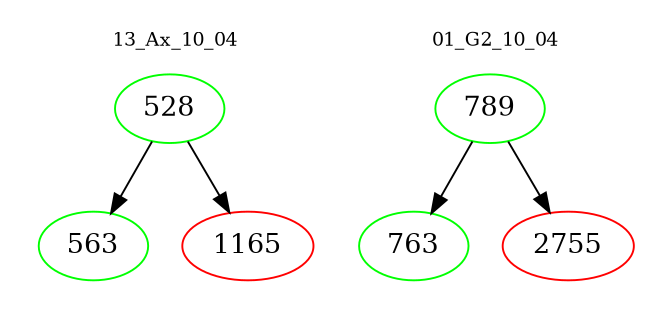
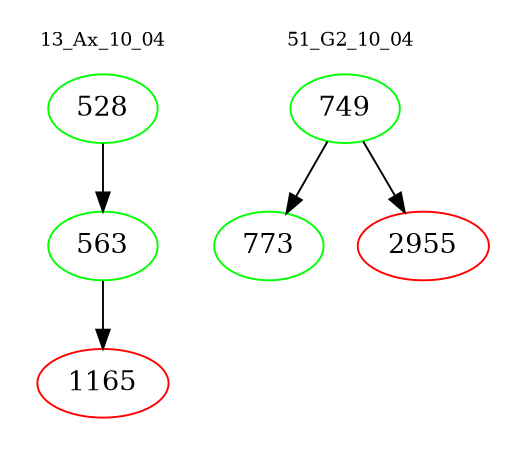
cluster "01_G2_10_04": label "01_G2_10_04" -> "51_G2_10_04"
node "789": label "789" -> "749"
edge "528" -> "1165": now "563" -> "1165"
node "763": label "763" -> "773"
node "2755": label "2755" -> "2955"
